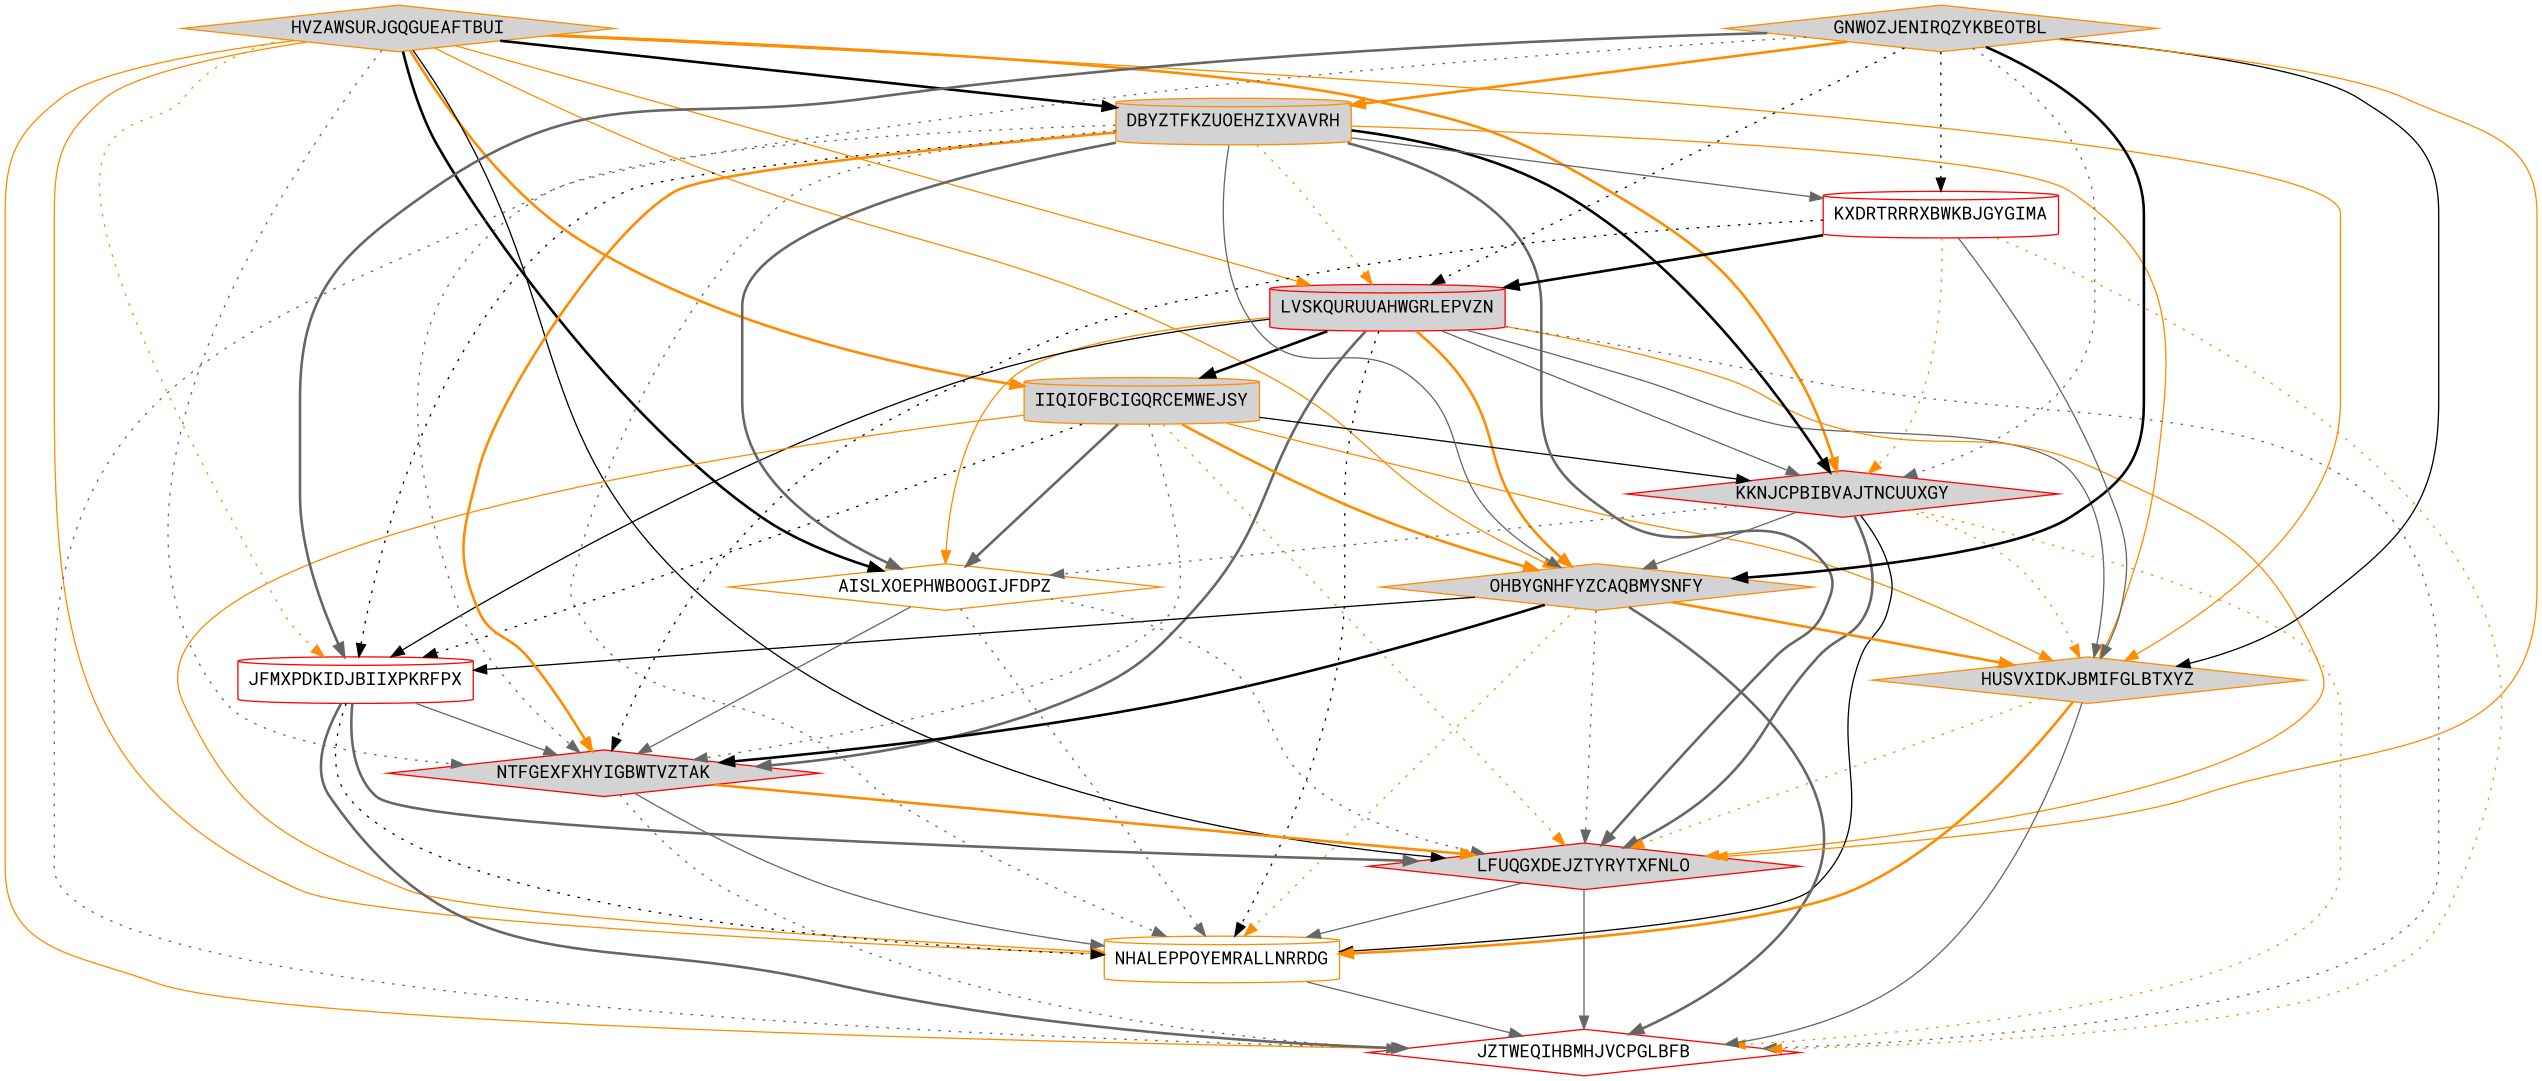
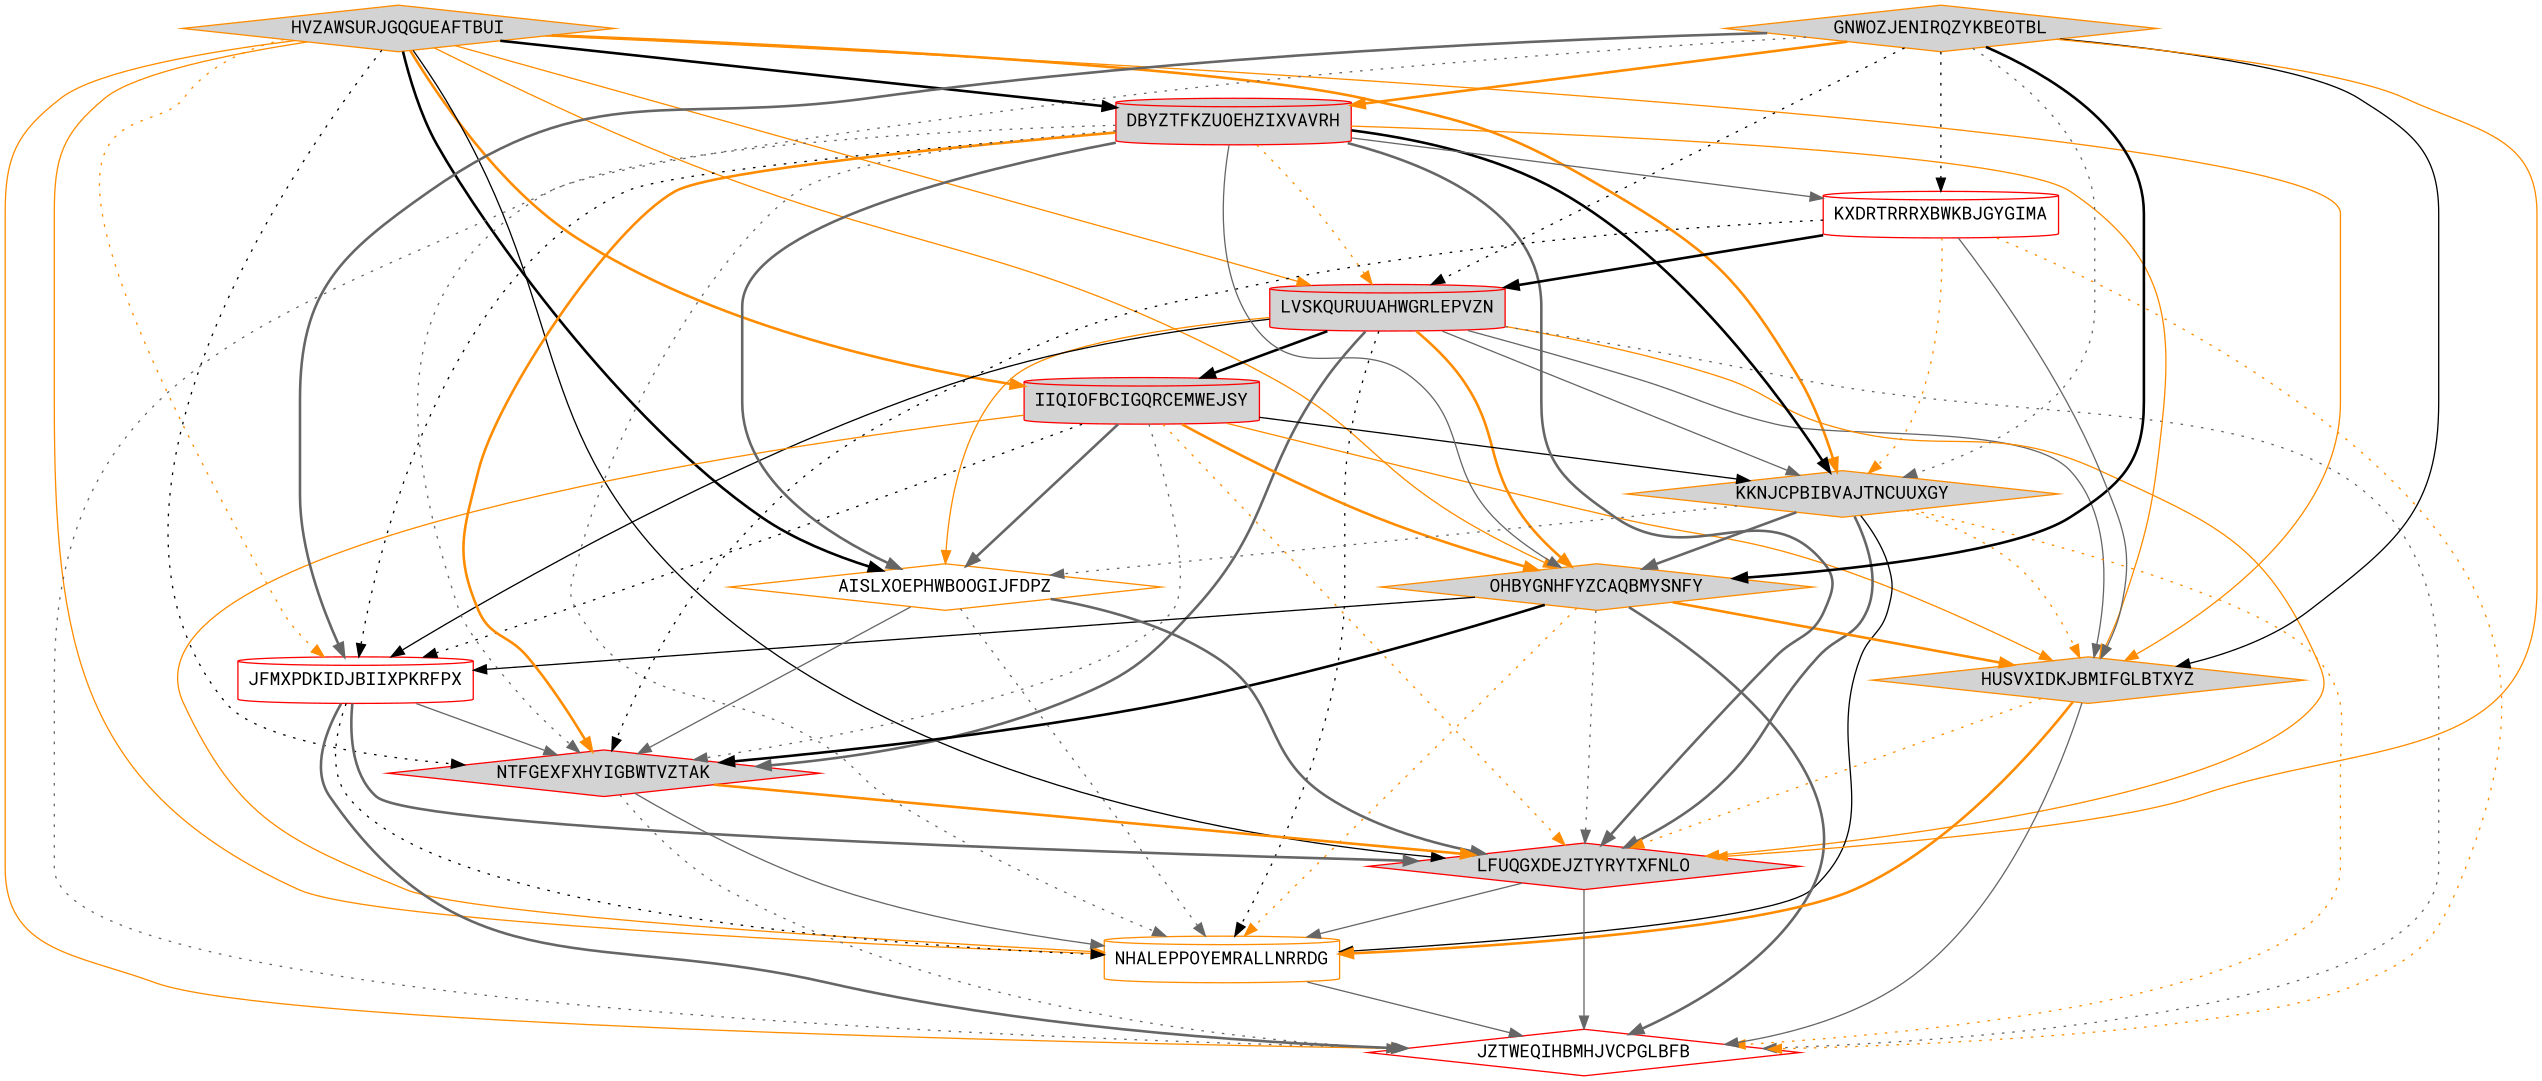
node "DBYZTFKZUOEHZIXVAVRH": color darkorange -> red
node "IIQIOFBCIGQRCEMWEJSY": color darkorange -> red
edge "HVZAWSURJGQGUEAFTBUI" -> "NTFGEXFXHYIGBWTVZTAK": color gray40 -> black
node "KKNJCPBIBVAJTNCUUXGY": color red -> darkorange
edge "KKNJCPBIBVAJTNCUUXGY" -> "OHBYGNHFYZCAQBMYSNFY": style solid -> bold
edge "AISLXOEPHWBOOGIJFDPZ" -> "LFUQGXDEJZTYRYTXFNLO": style dotted -> bold
